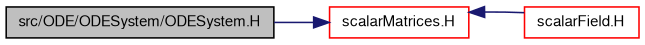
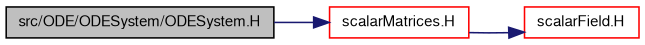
edge "scalarField.H" -> "scalarMatrices.H": reversed
